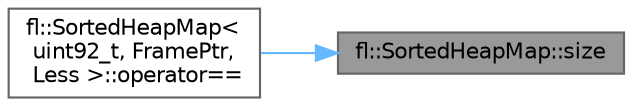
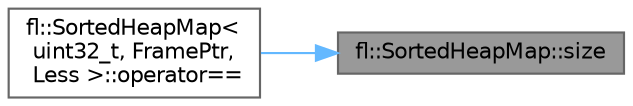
node "fl::SortedHeapMap< uint92_t, FramePtr, Less >::operator==": label "fl::SortedHeapMap< uint92_t, FramePtr, Less >::operator==" -> "fl::SortedHeapMap< uint32_t, FramePtr, Less >::operator=="
